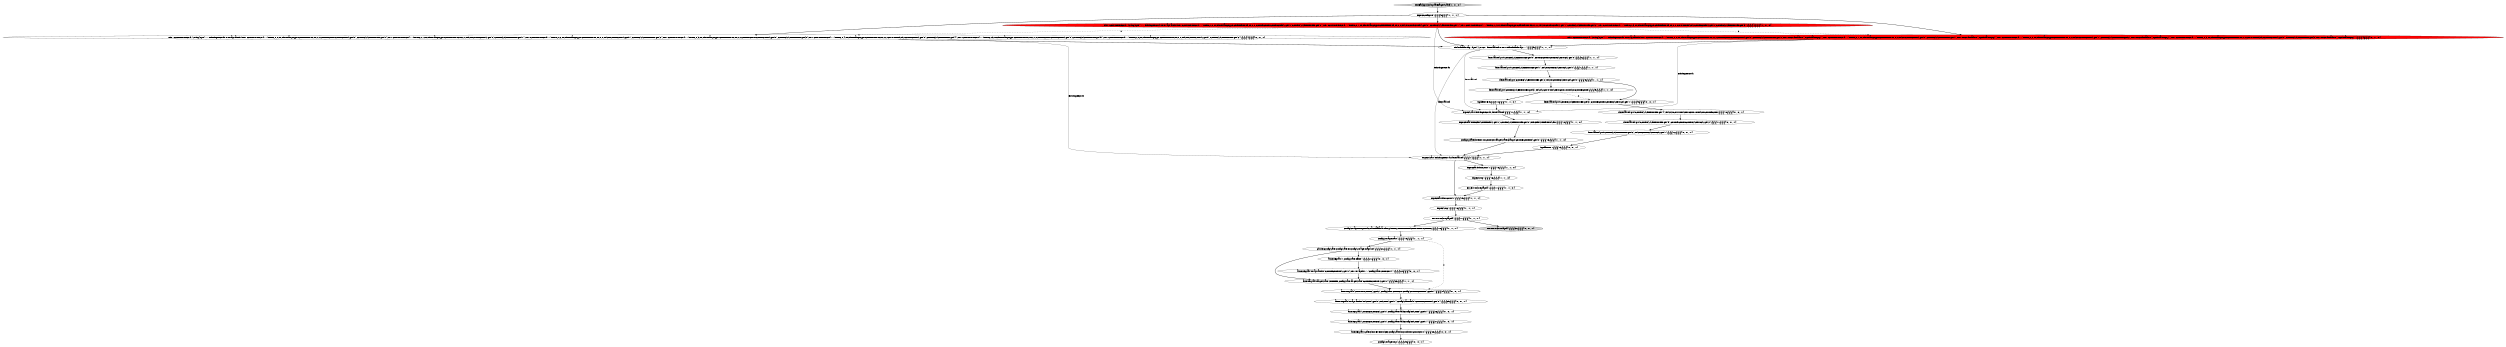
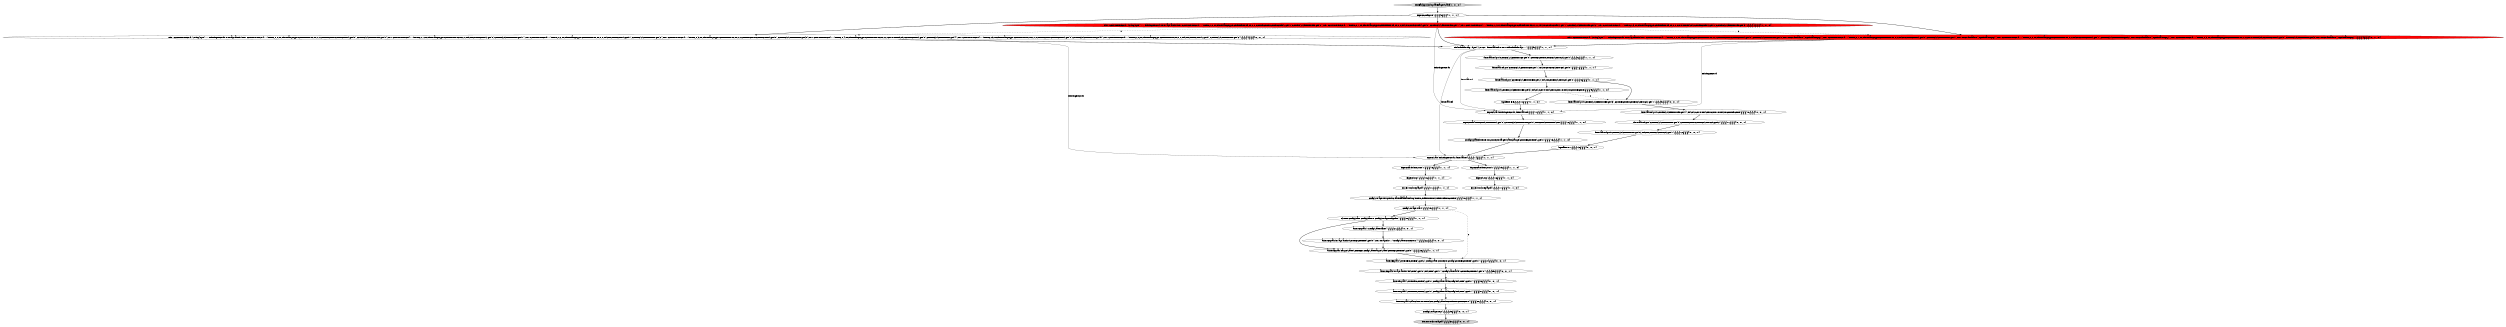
edge "PowerMock.replayAll()@@@17@@@['1', '1', '0']" -> "expectPartitionCount(1)@@@15@@@['1', '1', '1']": removed
edge "PowerMock.replayAll()@@@17@@@['1', '1', '1']" -> "PowerMock.verifyAll()@@@30@@@['0', '0', '1']": now "configStorage.stop()@@@29@@@['0', '0', '1']" -> "PowerMock.verifyAll()@@@30@@@['0', '0', '1']"
